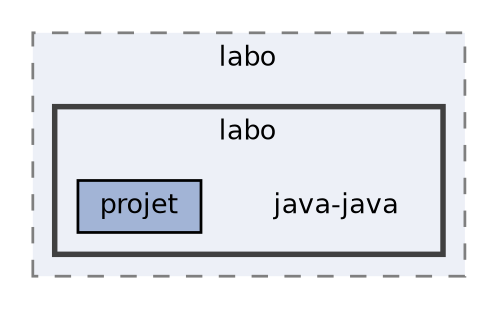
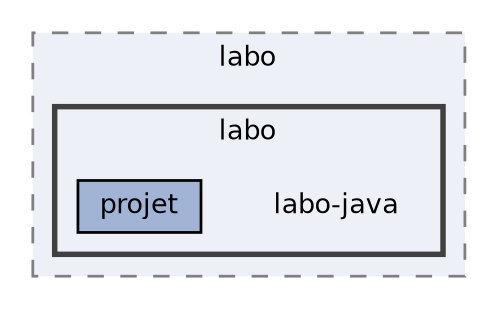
node "java-java": label "java-java" -> "labo-java"
